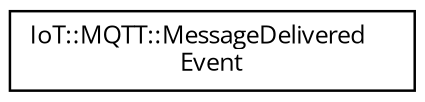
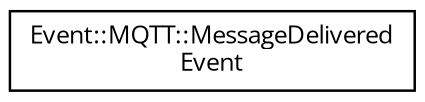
node "IoT::MQTT::MessageDelivered Event": label "IoT::MQTT::MessageDelivered Event" -> "Event::MQTT::MessageDelivered Event"
